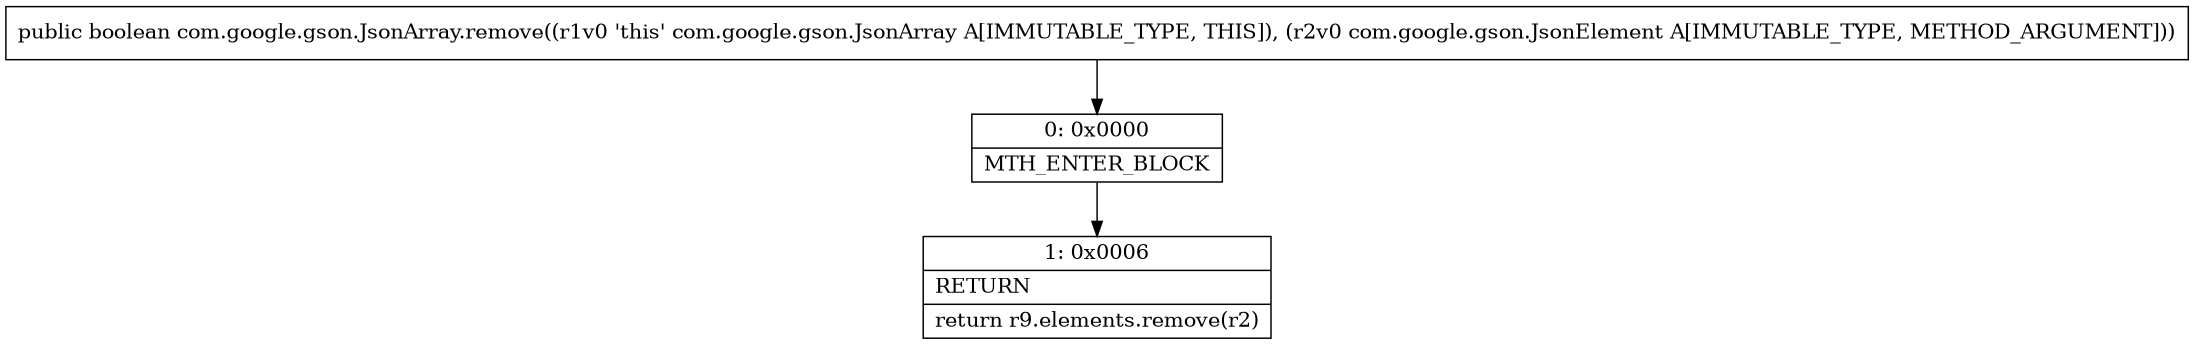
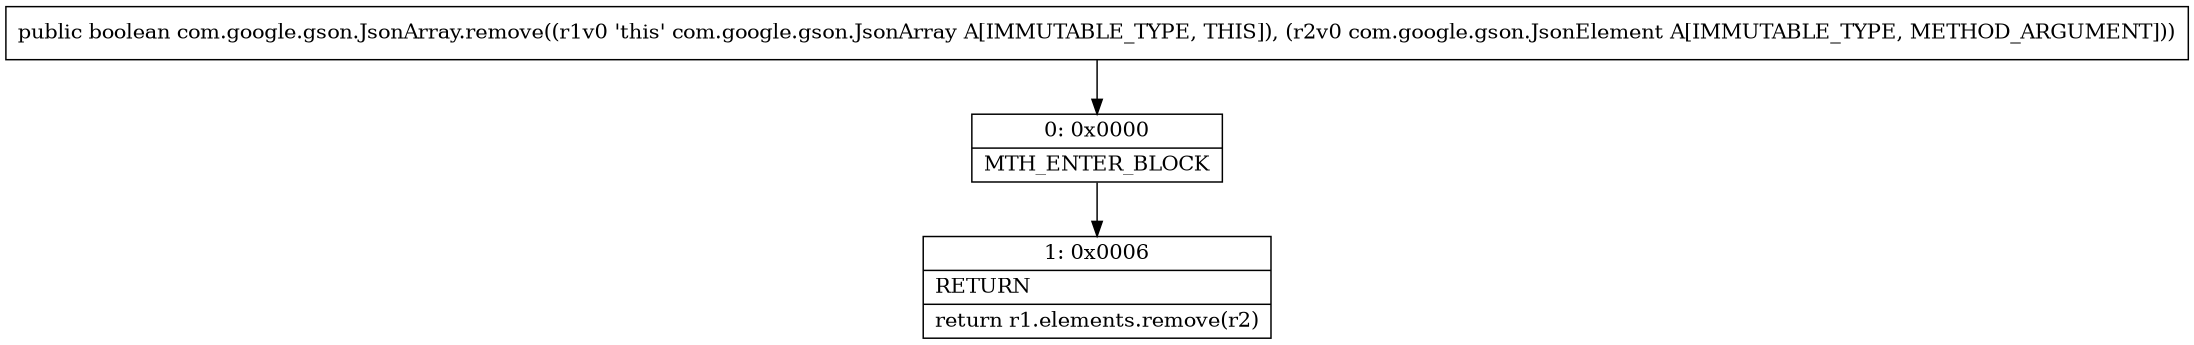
node "1: 0x0006": text "return r9.elements.remove(r2)" -> "return r1.elements.remove(r2)"
